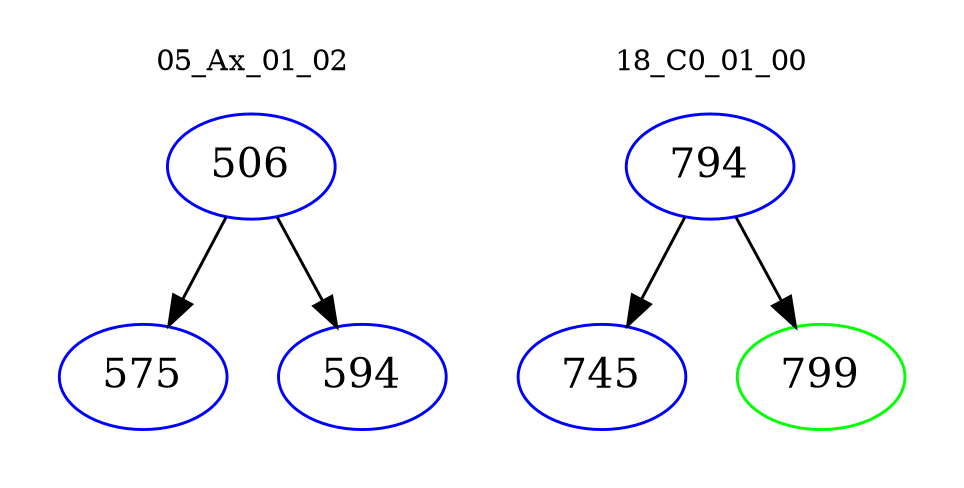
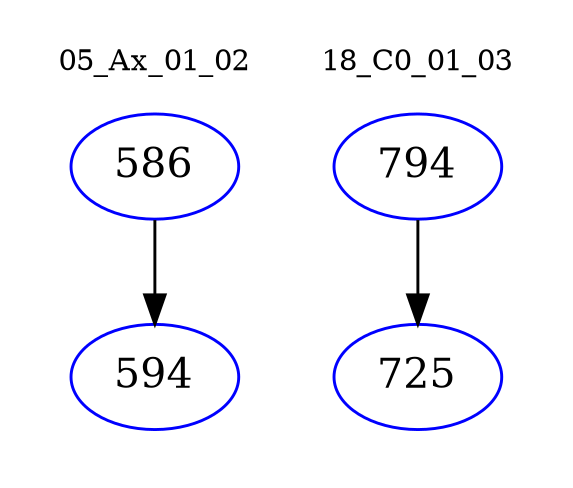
cluster "18_C0_01_00": label "18_C0_01_00" -> "18_C0_01_03"
node "506": label "506" -> "586"
node "575": removed
node "745": label "745" -> "725"
node "799": removed
